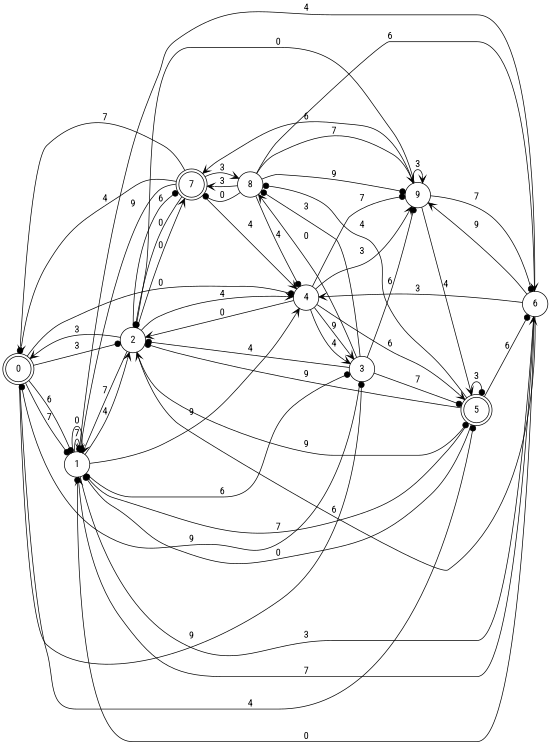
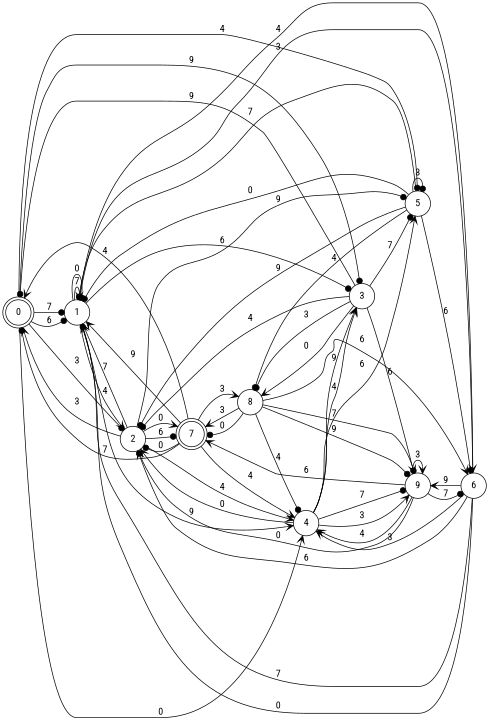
edge "0" -> "4": arrowhead dot -> vee
edge "9" -> "5": now "9" -> "4"
node "5": shape doublecircle -> circle
